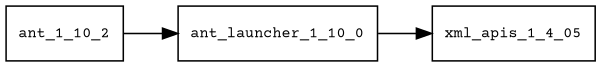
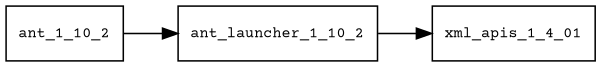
node "ant_launcher_1_10_0": label "ant_launcher_1_10_0" -> "ant_launcher_1_10_2"
node "xml_apis_1_4_05": label "xml_apis_1_4_05" -> "xml_apis_1_4_01"
